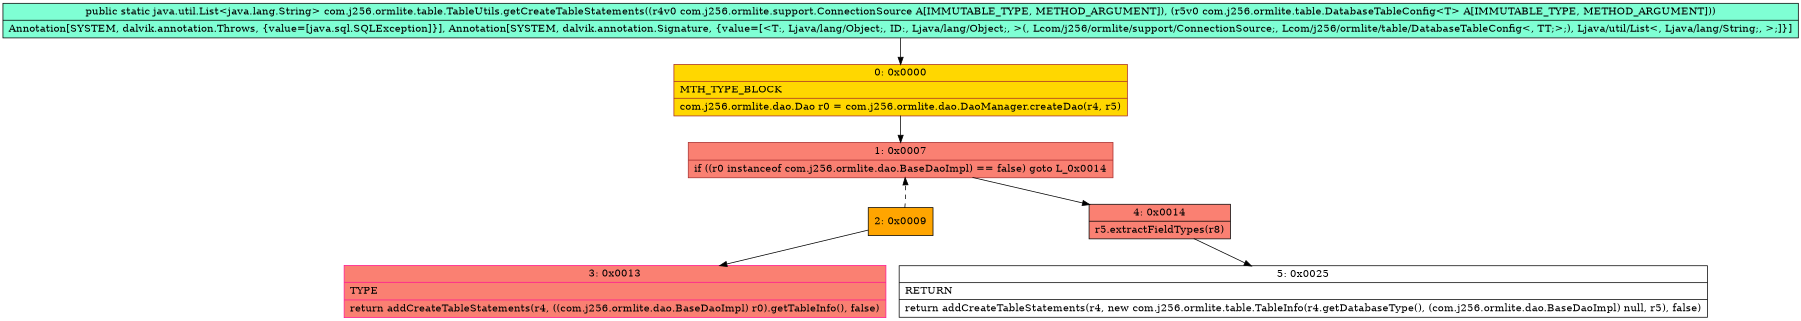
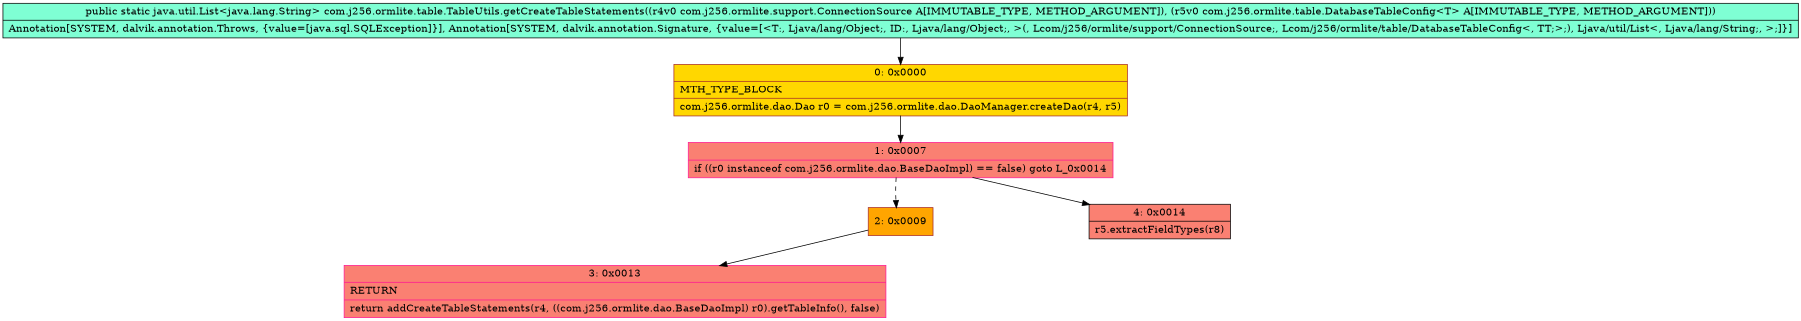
node "1: 0x0007": color brown -> deeppink
edge "2: 0x0009" -> "1: 0x0007": reversed
node "2: 0x0009": color black -> brown
node "3: 0x0013": text "TYPE" -> "RETURN"
node "5: 0x0025": removed
